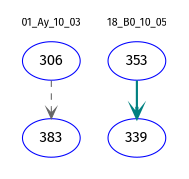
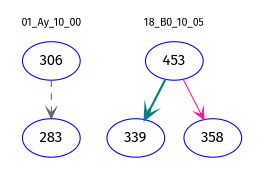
cluster "01_Ay_10_03": label "01_Ay_10_03" -> "01_Ay_10_00"
node "353": label "353" -> "453"
node "383": label "383" -> "283"
node "358": added
